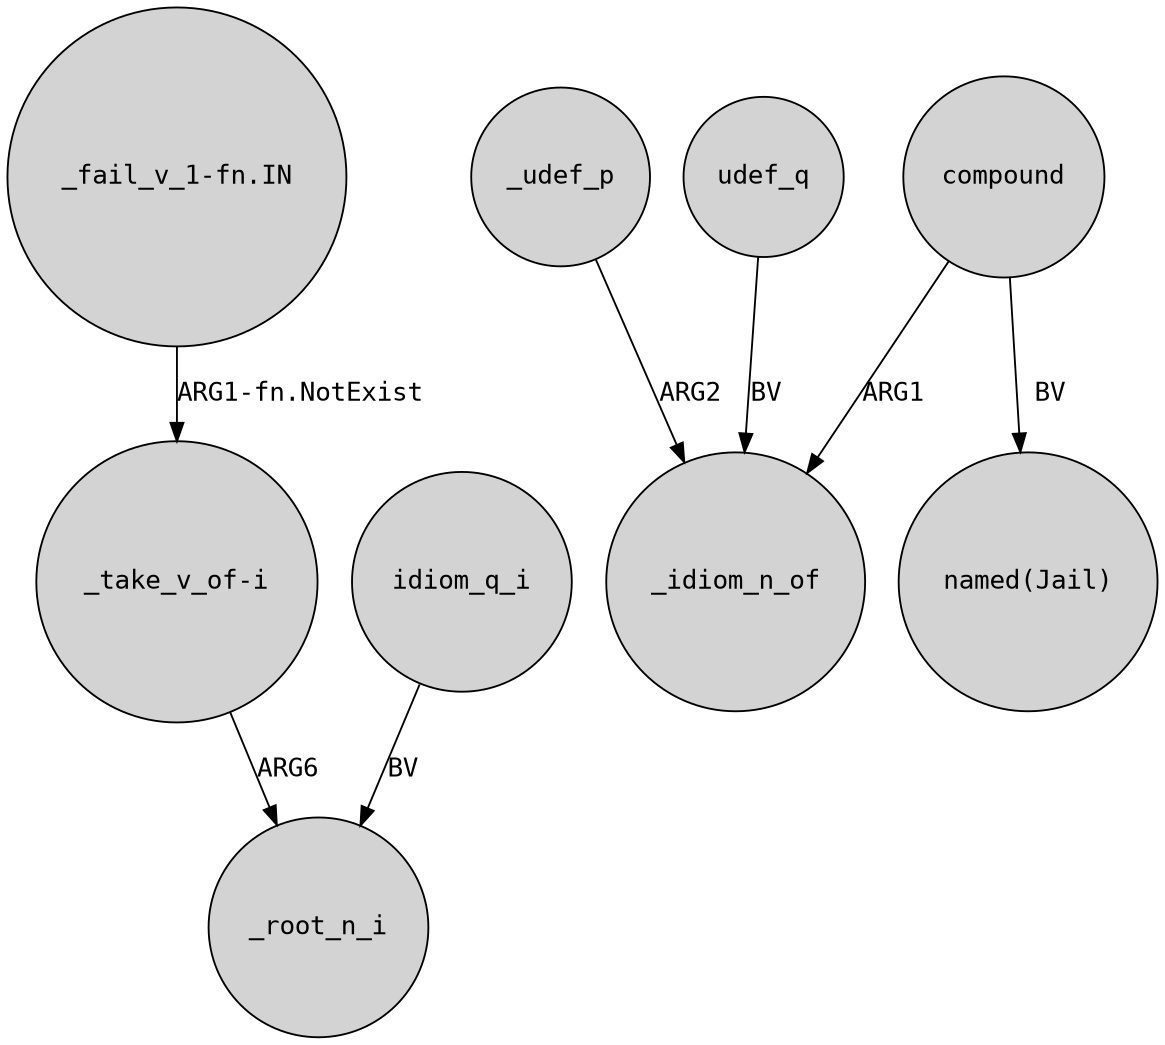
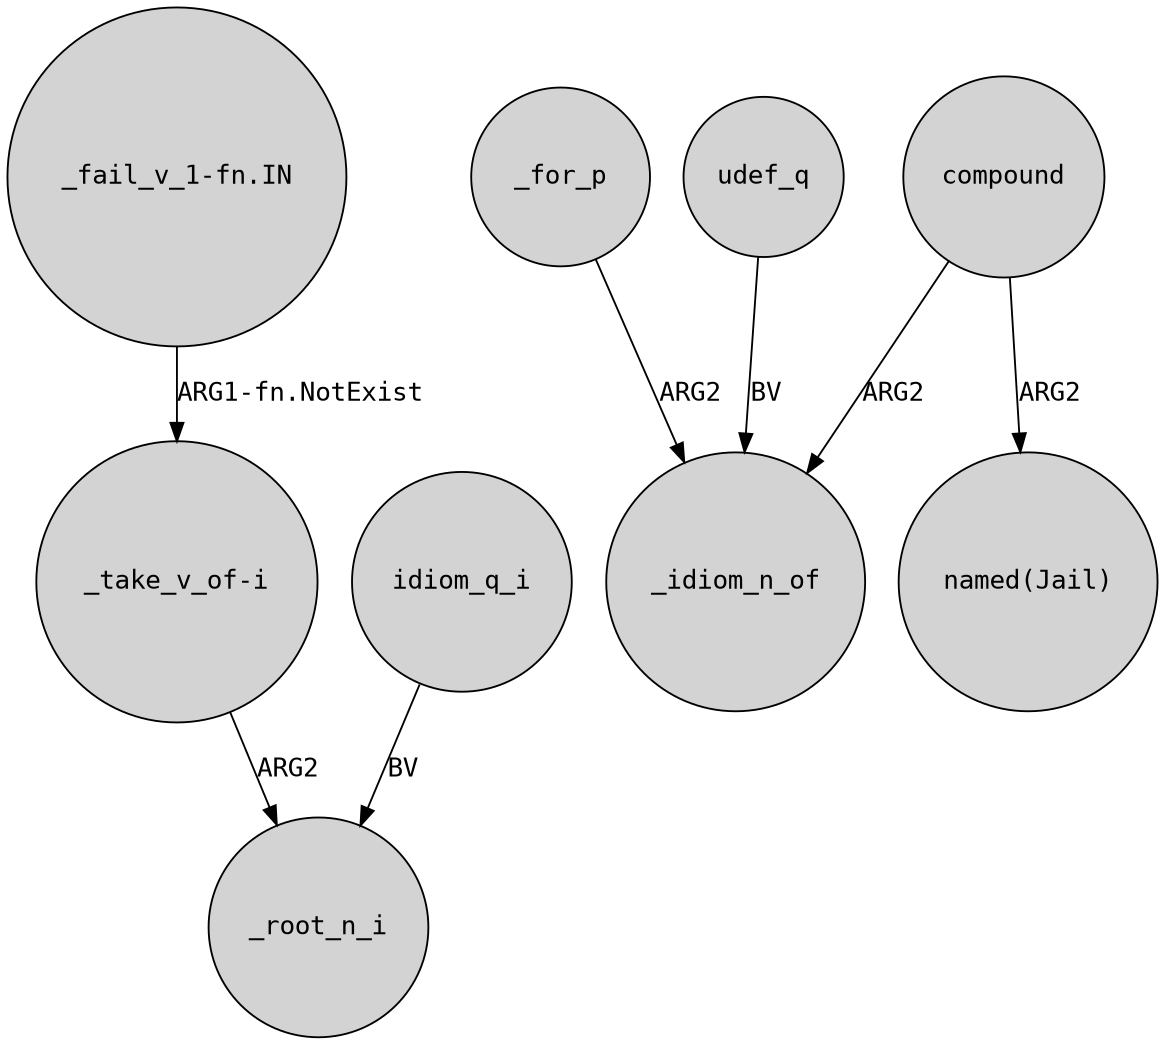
node "_udef_p": label "_udef_p" -> "_for_p"
edge "compound" -> "_idiom_n_of": label "ARG1" -> "ARG2"
edge "compound" -> "named(Jail)": label "BV" -> "ARG2"
edge "_take_v_of-i" -> "_root_n_i": label "ARG6" -> "ARG2"
